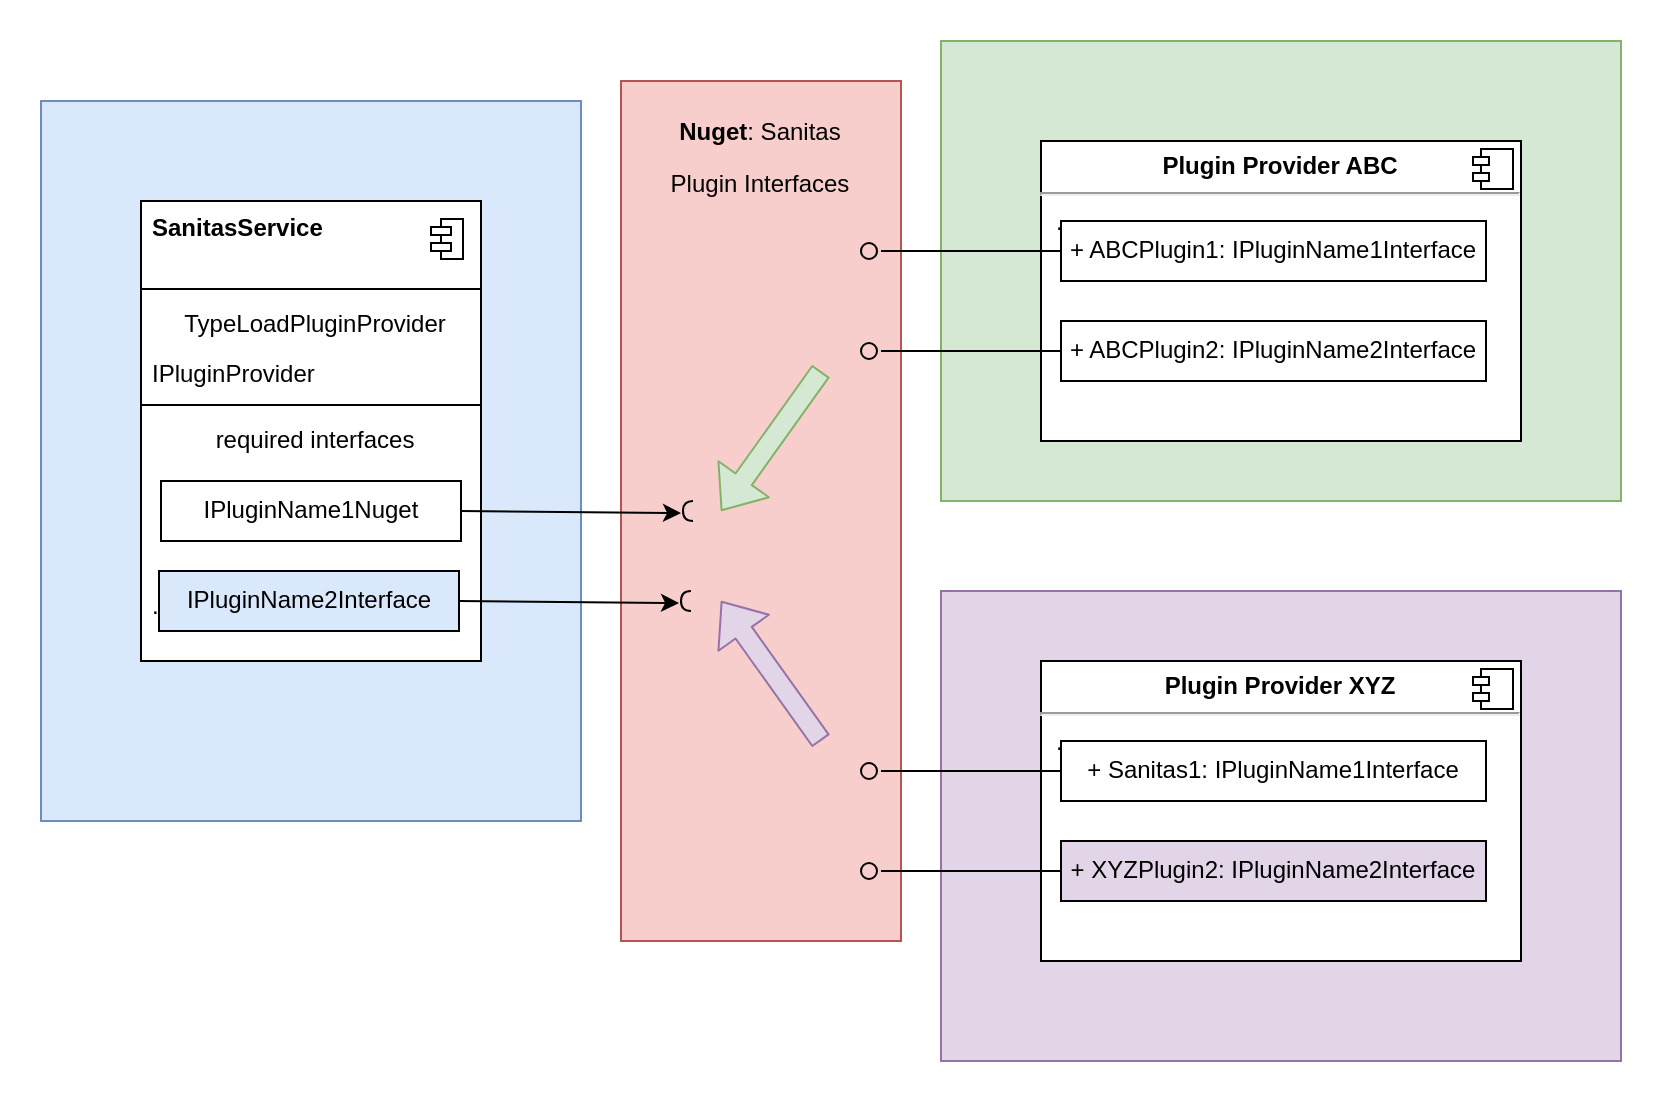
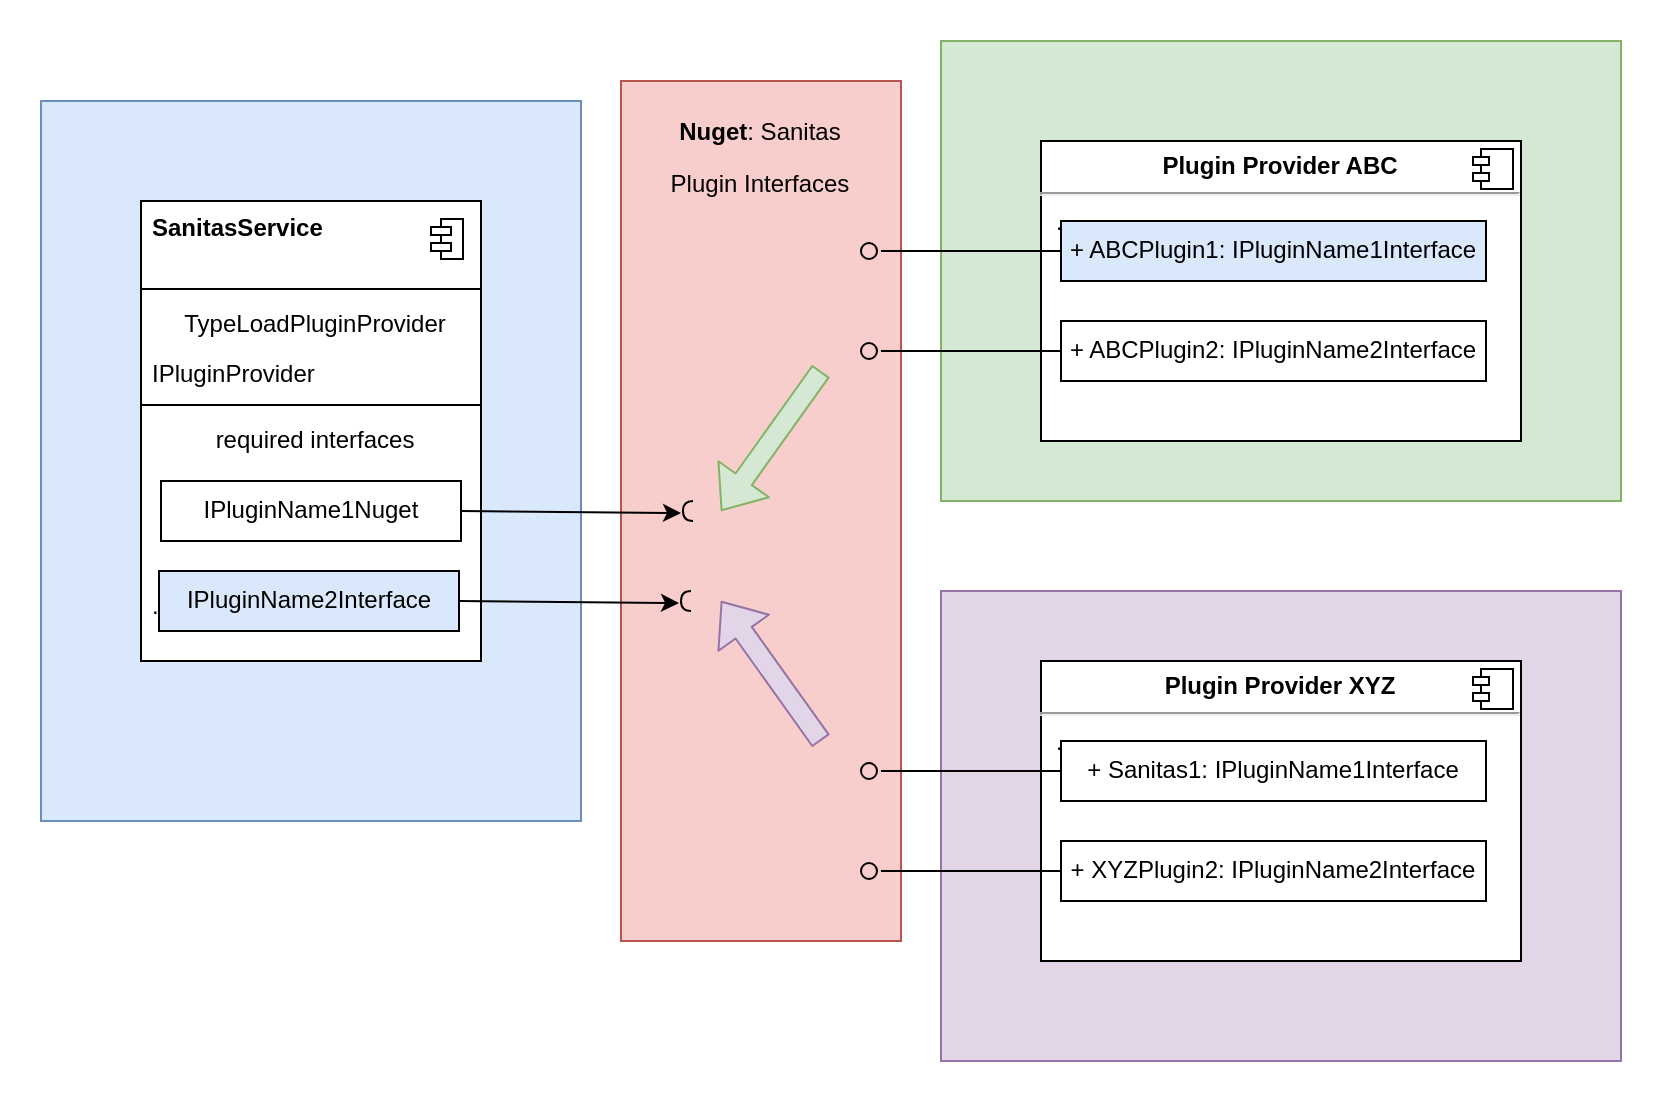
node "+ ABCPlugin1: IPluginName1Interface": fillcolor #ffffff -> #dae8fc
node "+ XYZPlugin2: IPluginName2Interface": fillcolor #e1d5e7 -> #ffffff
